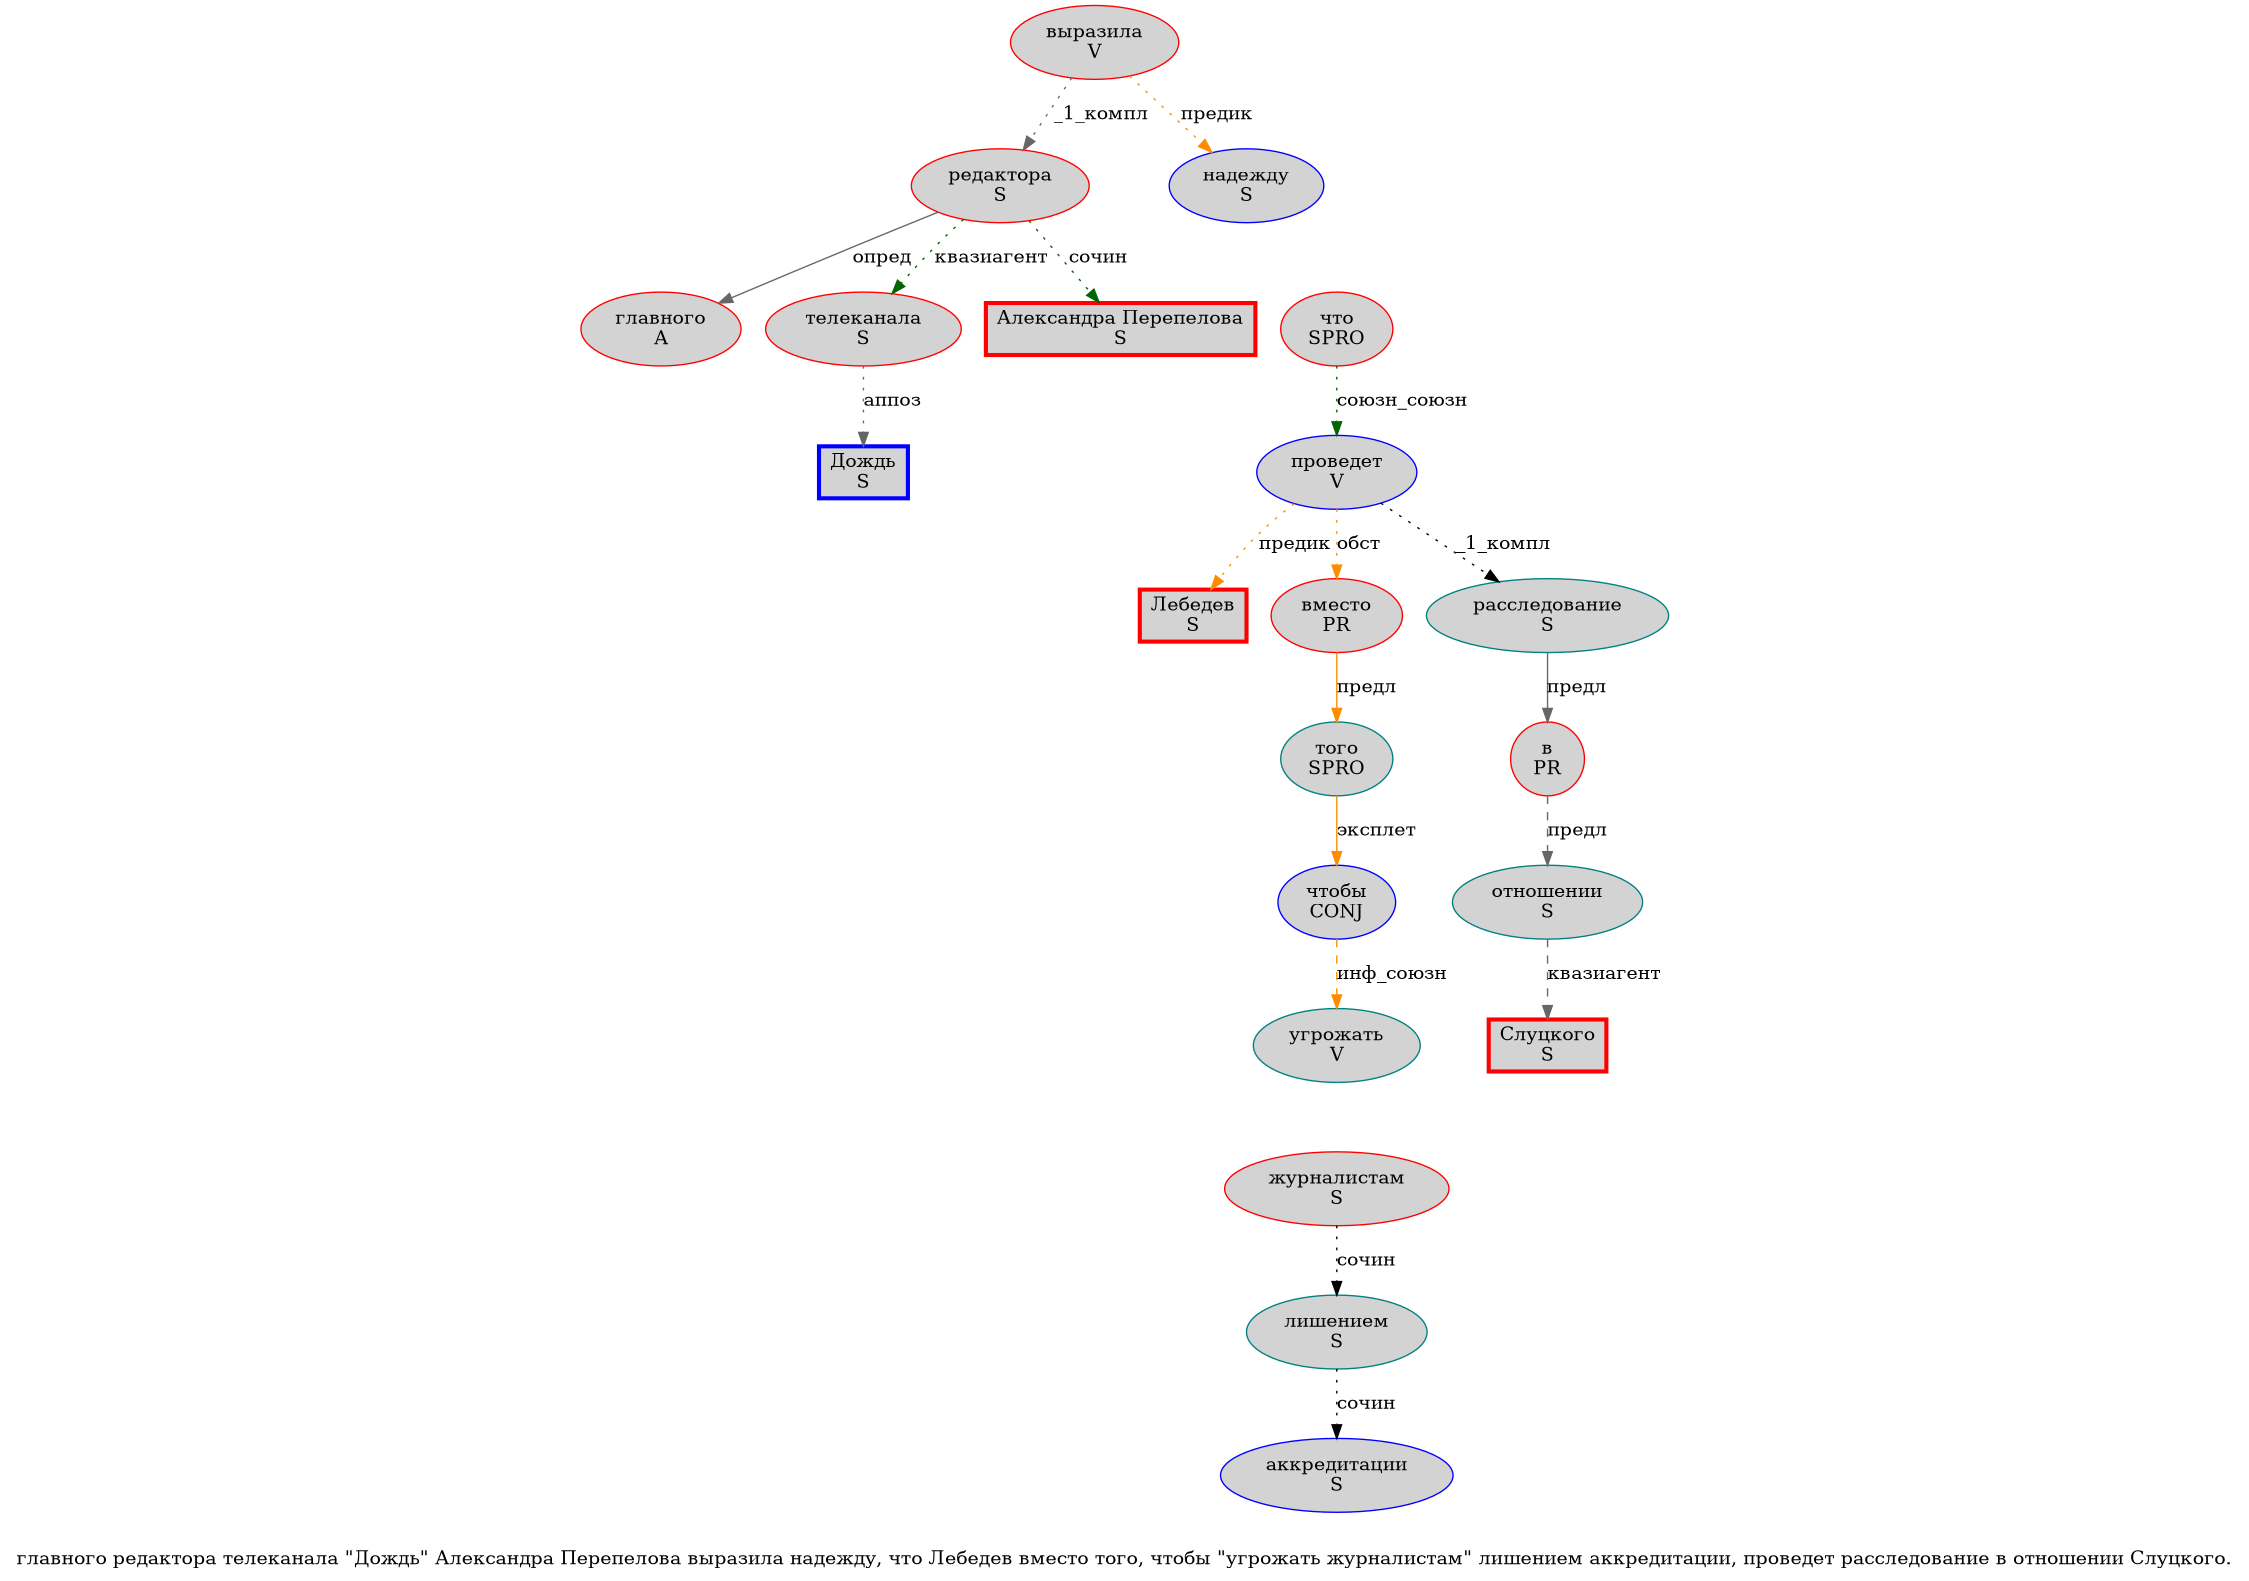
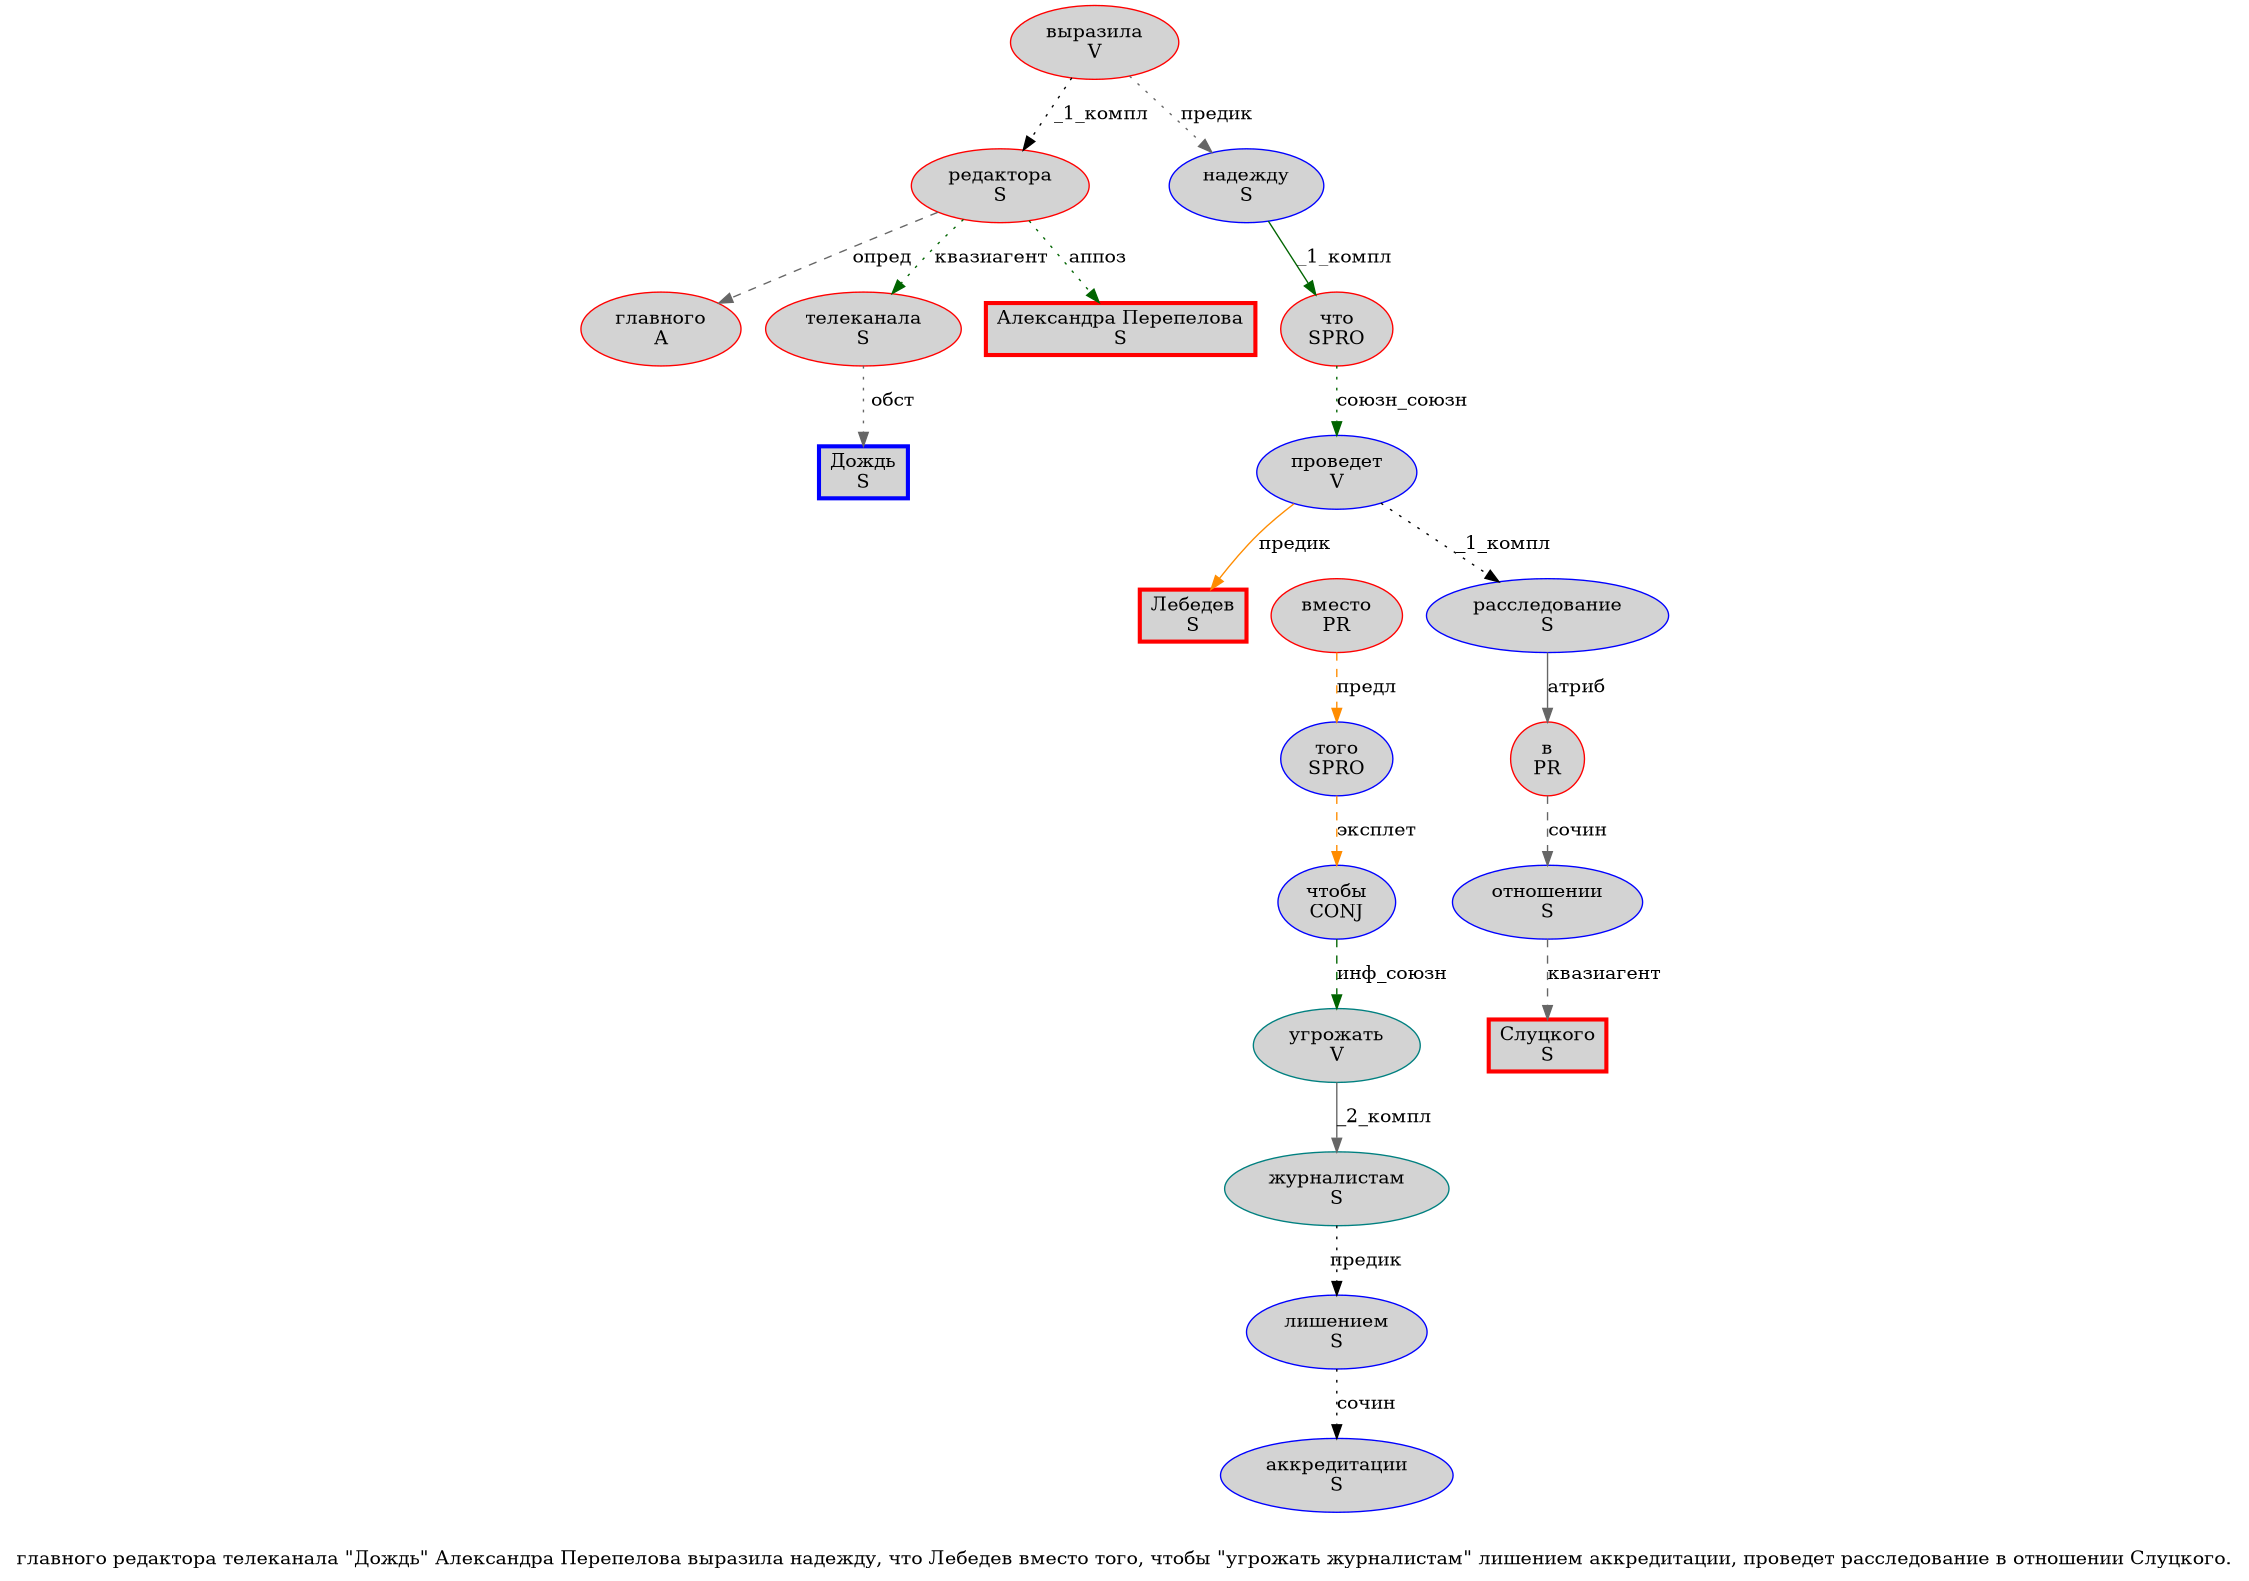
edge "выразила V" -> "редактора S": color gray40 -> black
edge "выразила V" -> "надежду S": color darkorange -> gray40
edge "надежду S" -> "что SPRO": added, label "_1_компл"
edge "редактора S" -> "главного A": style solid -> dashed
edge "редактора S" -> "Александра Перепелова S": label "сочин" -> "аппоз"
edge "телеканала S" -> "Дождь S": label "аппоз" -> "обст"
edge "проведет V" -> "вместо PR": removed, label "обст"
edge "проведет V" -> "Лебедев S": style dotted -> solid
node "расследование S": color teal -> blue
edge "вместо PR" -> "того SPRO": style solid -> dashed
edge "расследование S" -> "в PR": label "предл" -> "атриб"
node "того SPRO": color teal -> blue
edge "того SPRO" -> "чтобы CONJ": style solid -> dashed
edge "в PR" -> "отношении S": label "предл" -> "сочин"
node "отношении S": color teal -> blue
edge "чтобы CONJ" -> "угрожать V": color darkorange -> darkgreen
edge "угрожать V" -> "журналистам S": added, label "_2_компл"
node "журналистам S": color red -> teal
edge "журналистам S" -> "лишением S": label "сочин" -> "предик"
node "лишением S": color teal -> blue
